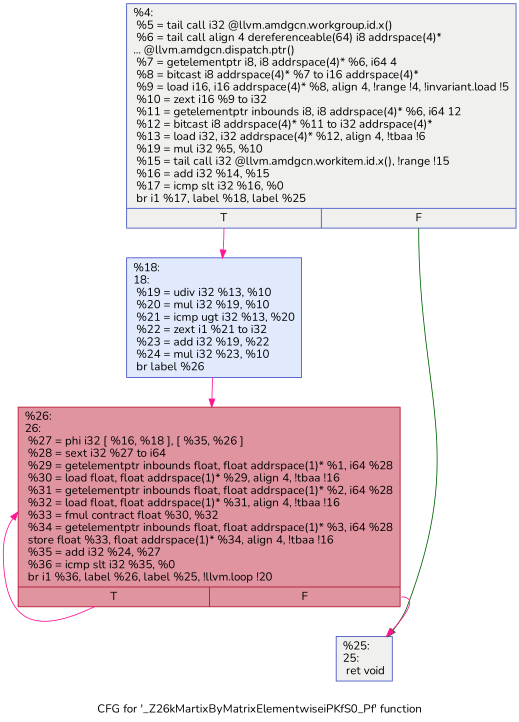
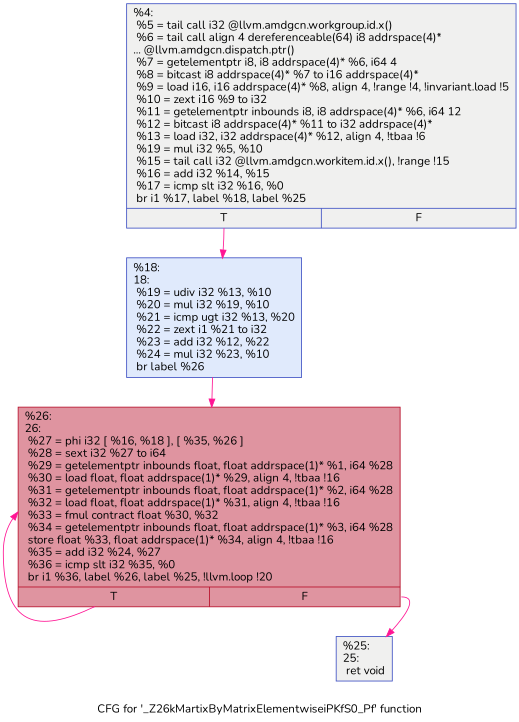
node "%18:": text "%23 = add i32 %19, %22" -> "%23 = add i32 %12, %22"
edge "%4:" -> "%25:": removed
